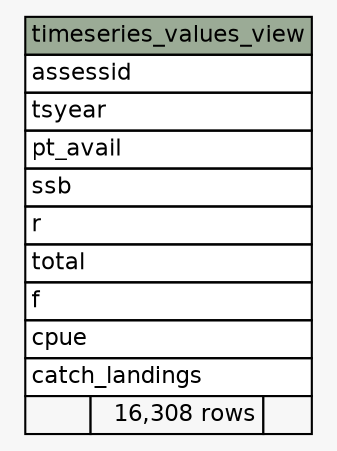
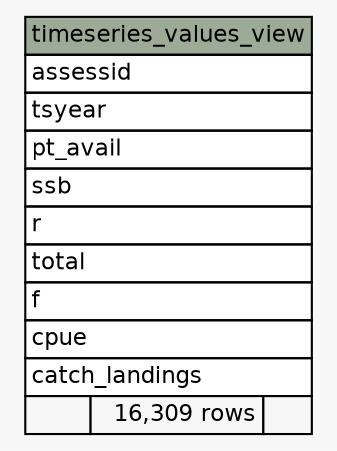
node "timeseries_values_view": text "16,308 rows" -> "16,309 rows"
